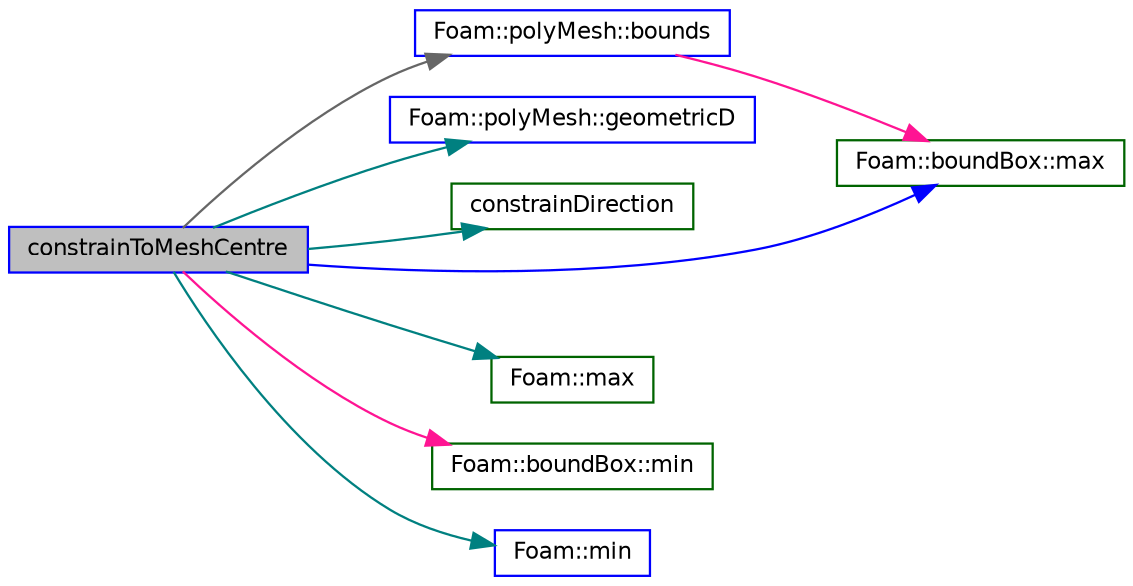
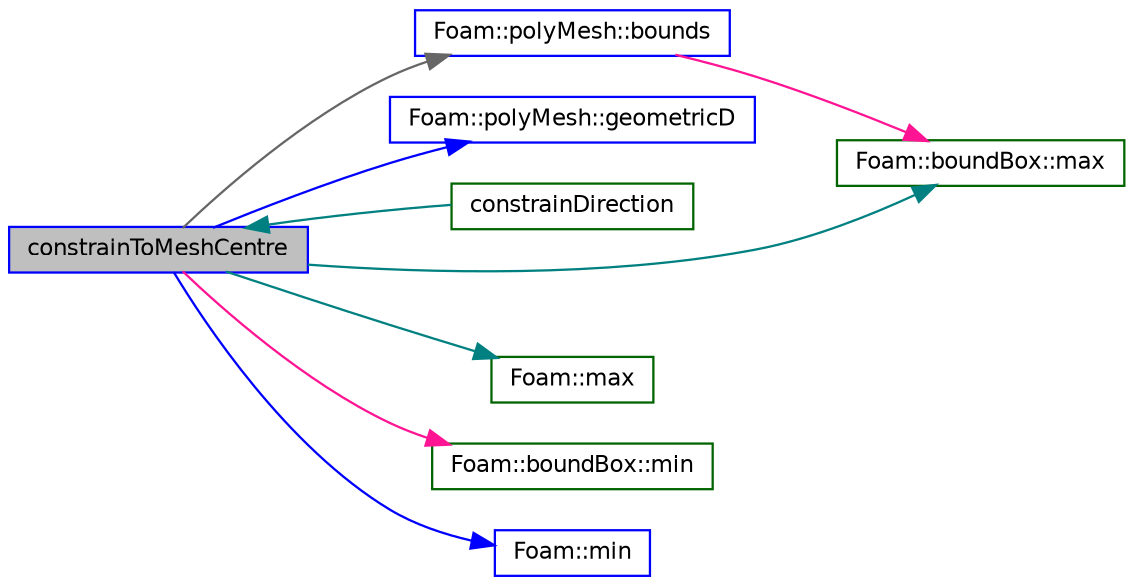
edge "constrainToMeshCentre" -> "Foam::polyMesh::geometricD": color teal -> blue
edge "constrainToMeshCentre" -> "constrainDirection": reversed
edge "constrainToMeshCentre" -> "Foam::boundBox::max": color blue -> teal
edge "constrainToMeshCentre" -> "Foam::min": color teal -> blue
